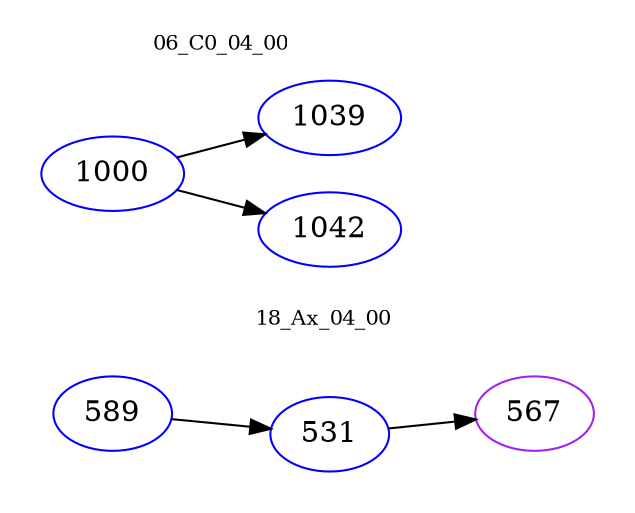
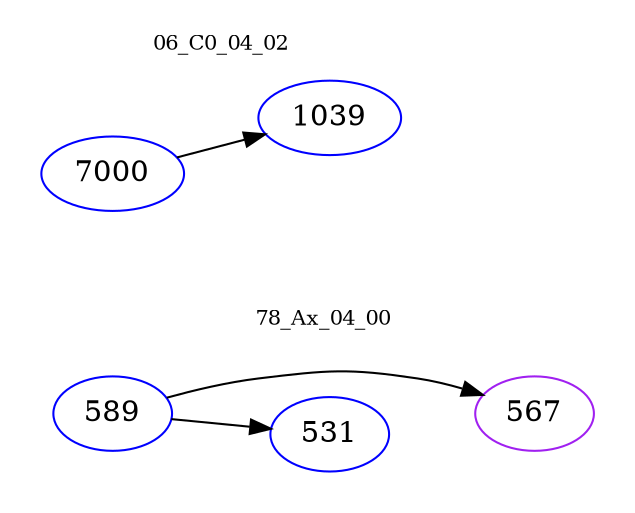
cluster "06_C0_04_00": label "06_C0_04_00" -> "06_C0_04_02"
node "1000": label "1000" -> "7000"
node "1042": removed
cluster "18_Ax_04_00": label "18_Ax_04_00" -> "78_Ax_04_00"
edge "531" -> "567": now "589" -> "567"
